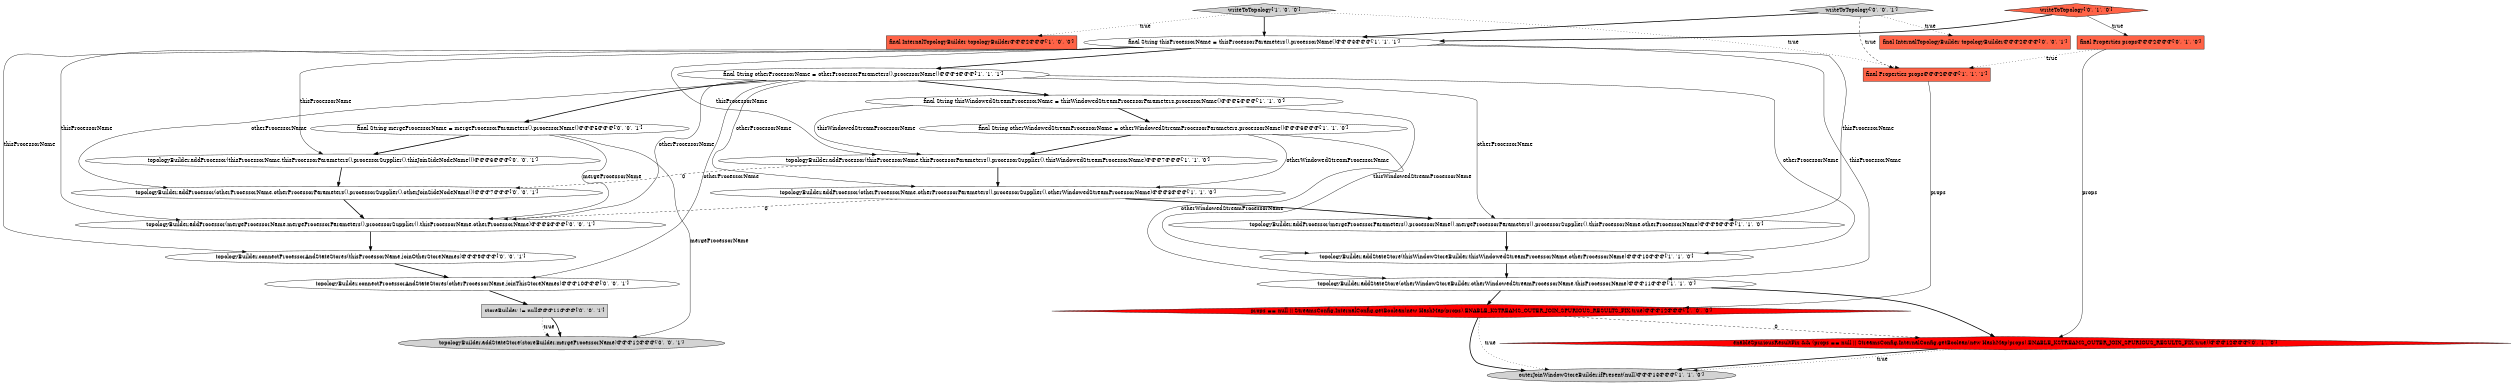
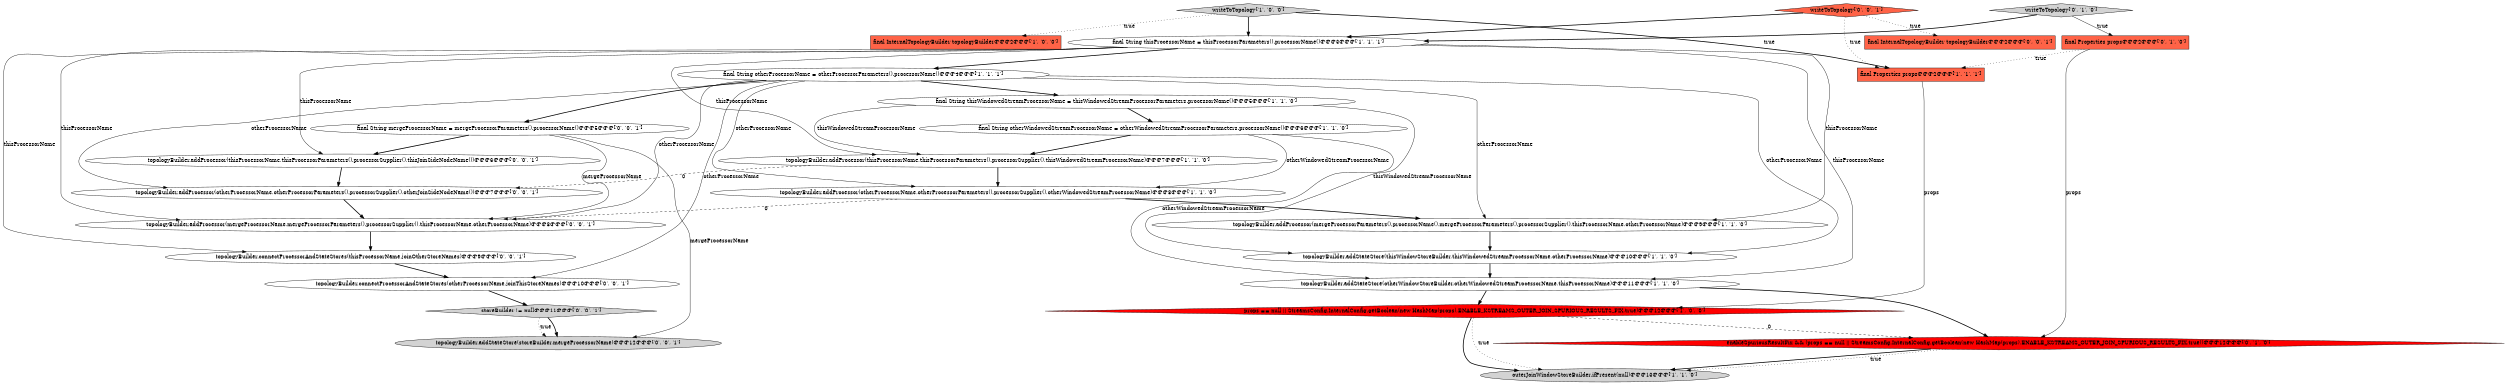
node "writeToTopology['0', '0', '1']": fillcolor lightgray -> tomato
node "writeToTopology['0', '1', '0']": fillcolor tomato -> lightgray
edge "writeToTopology['1', '0', '0']" -> "final Properties props@@@2@@@['1', '1', '1']": style dotted -> bold
edge "writeToTopology['0', '0', '1']" -> "final Properties props@@@2@@@['1', '1', '1']": style dashed -> dotted
node "storeBuilder != null@@@11@@@['0', '0', '1']": shape box -> diamond
